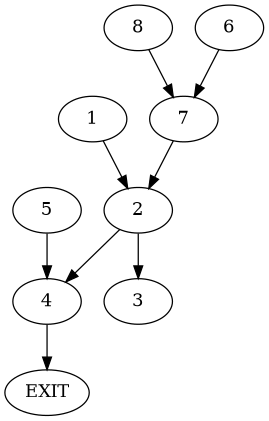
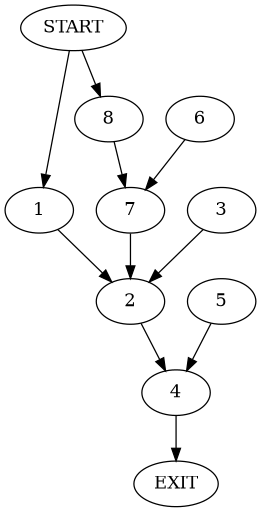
node "START": added
edge "2" -> "3": reversed
